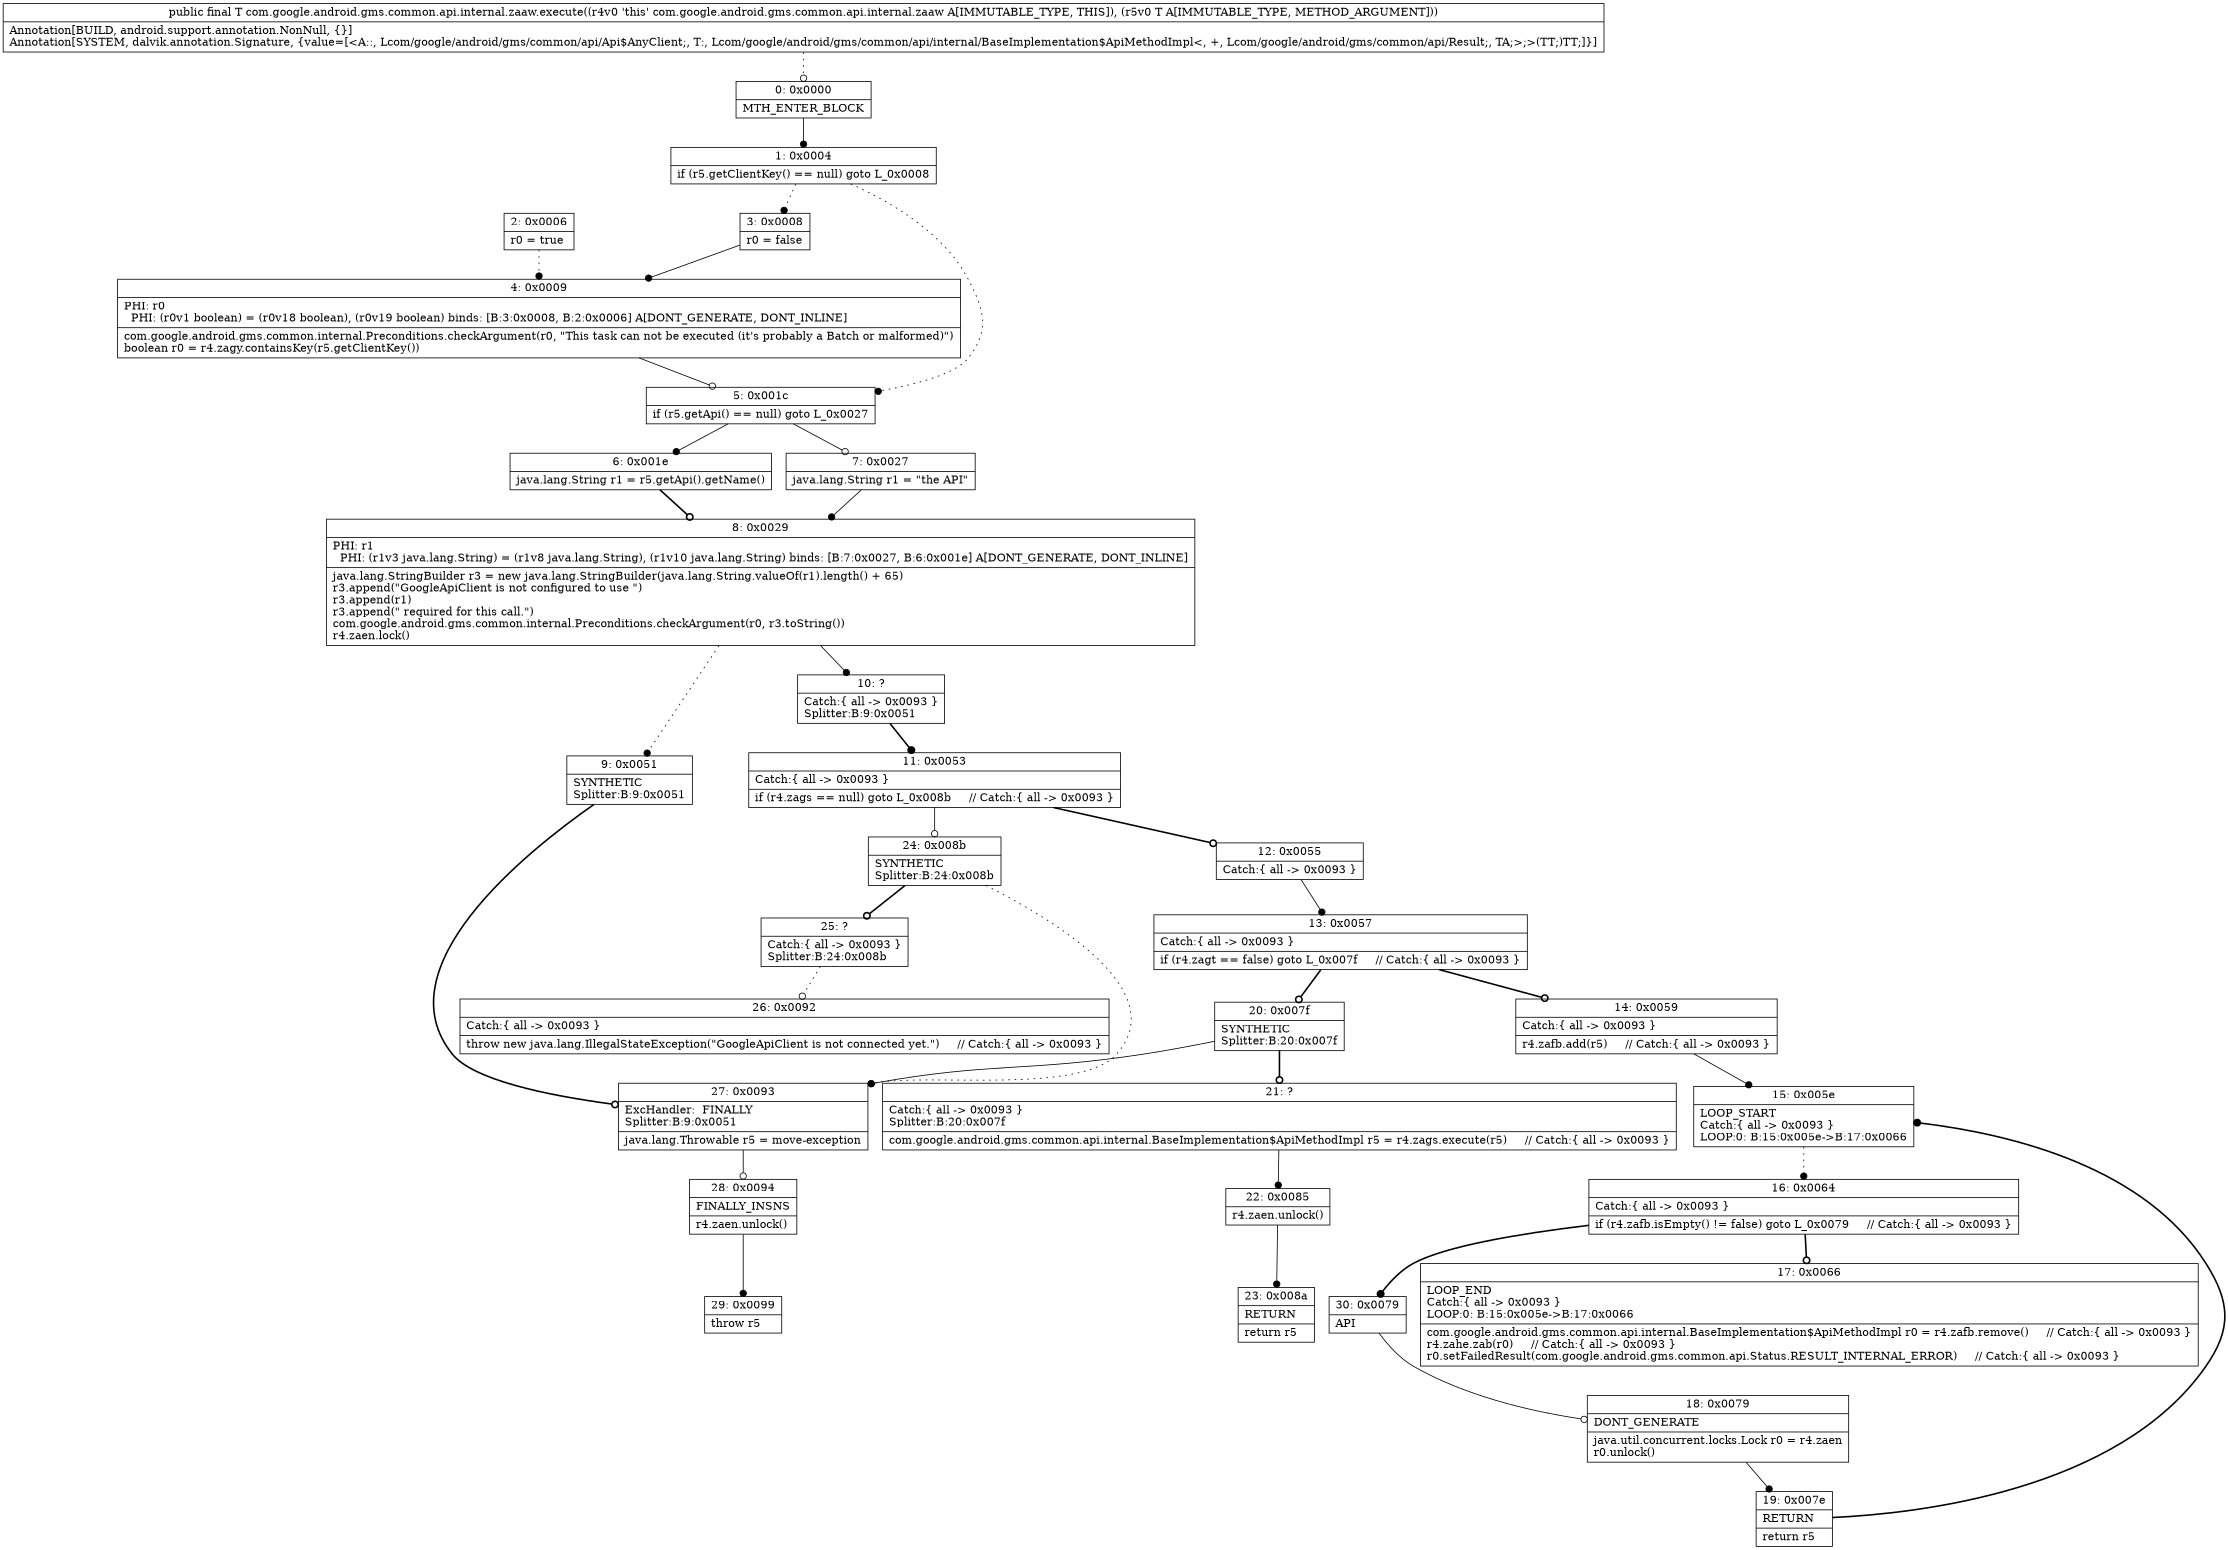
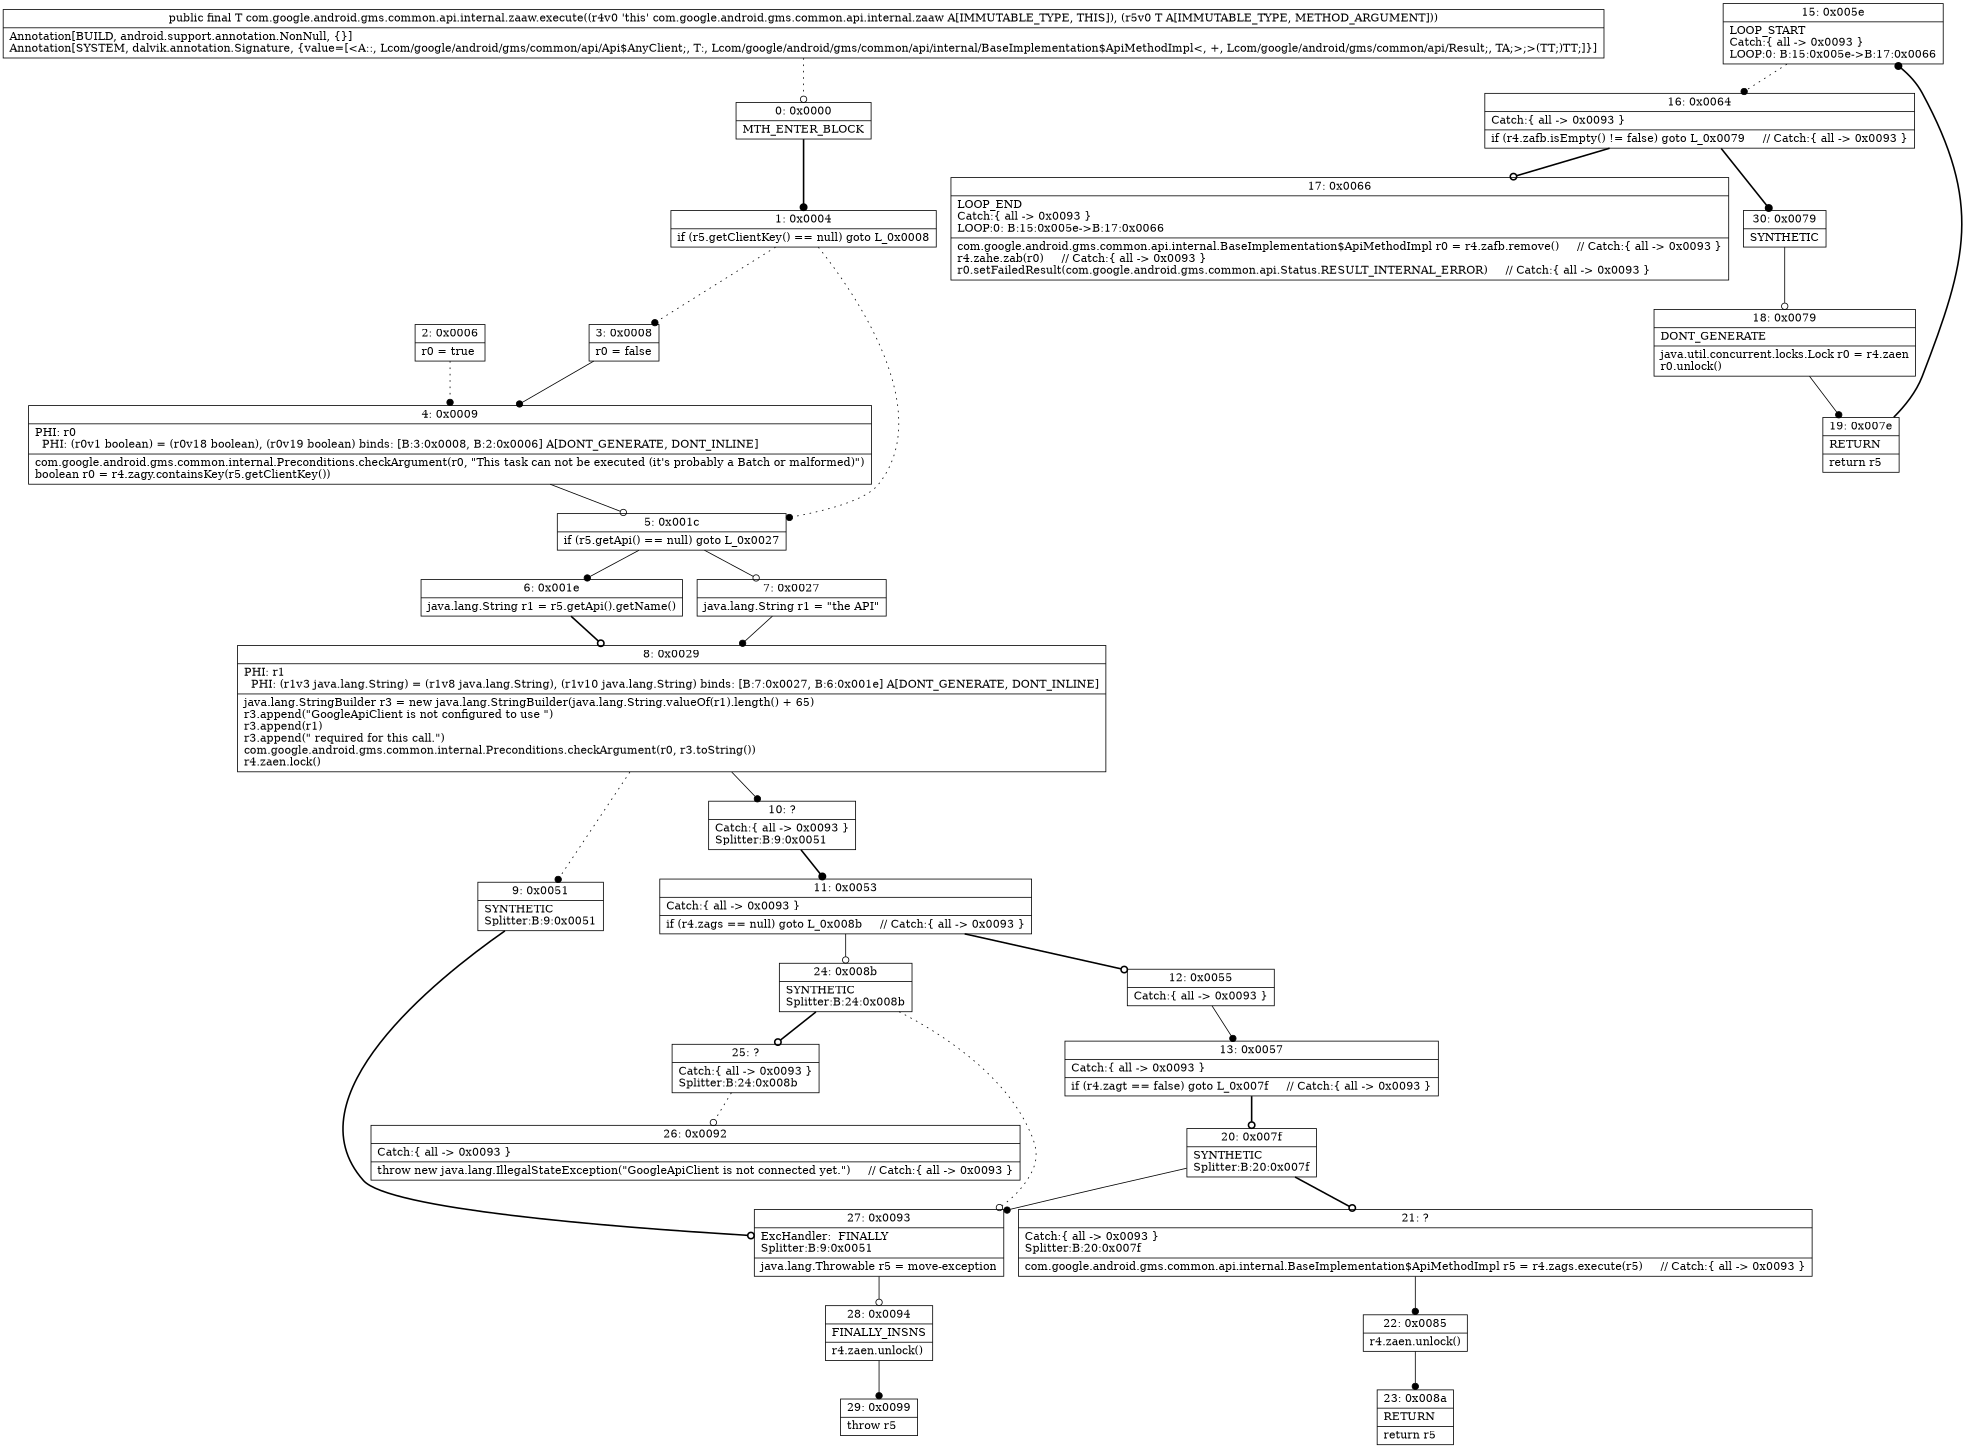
edge "0: 0x0000" -> "1: 0x0004": style solid -> bold
node "14: 0x0059": removed
node "30: 0x0079": text "API" -> "SYNTHETIC"
